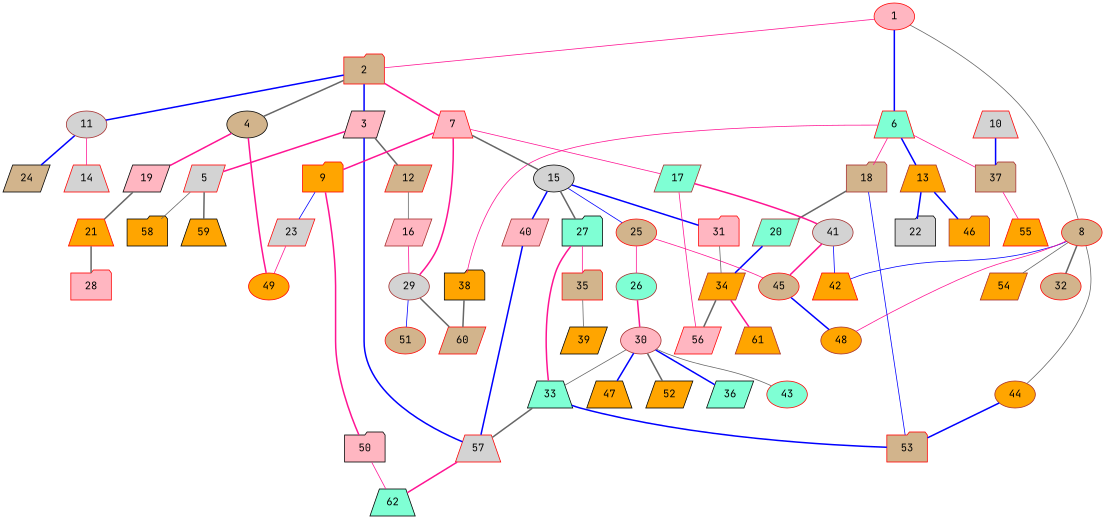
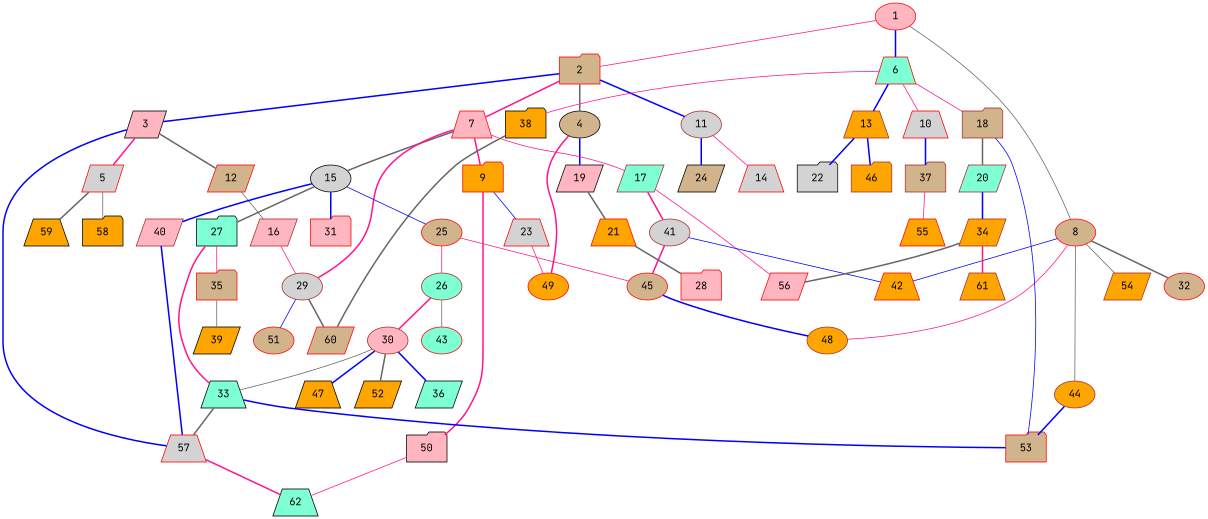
edge "4" -- "19": color deeppink -> blue
edge "6" -- "37": now "6" -- "10"
node "23": shape parallelogram -> trapezium
edge "31" -- "34": removed
edge "30" -- "43": now "26" -- "43"
